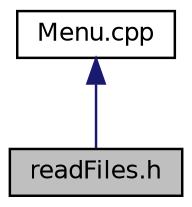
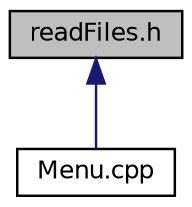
edge "readFiles.h" -> "Menu.cpp": reversed
